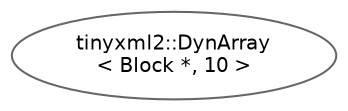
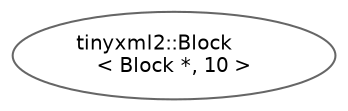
node "tinyxml2::DynArray < Block *, 10 >": label "tinyxml2::DynArray < Block *, 10 >" -> "tinyxml2::Block < Block *, 10 >"
